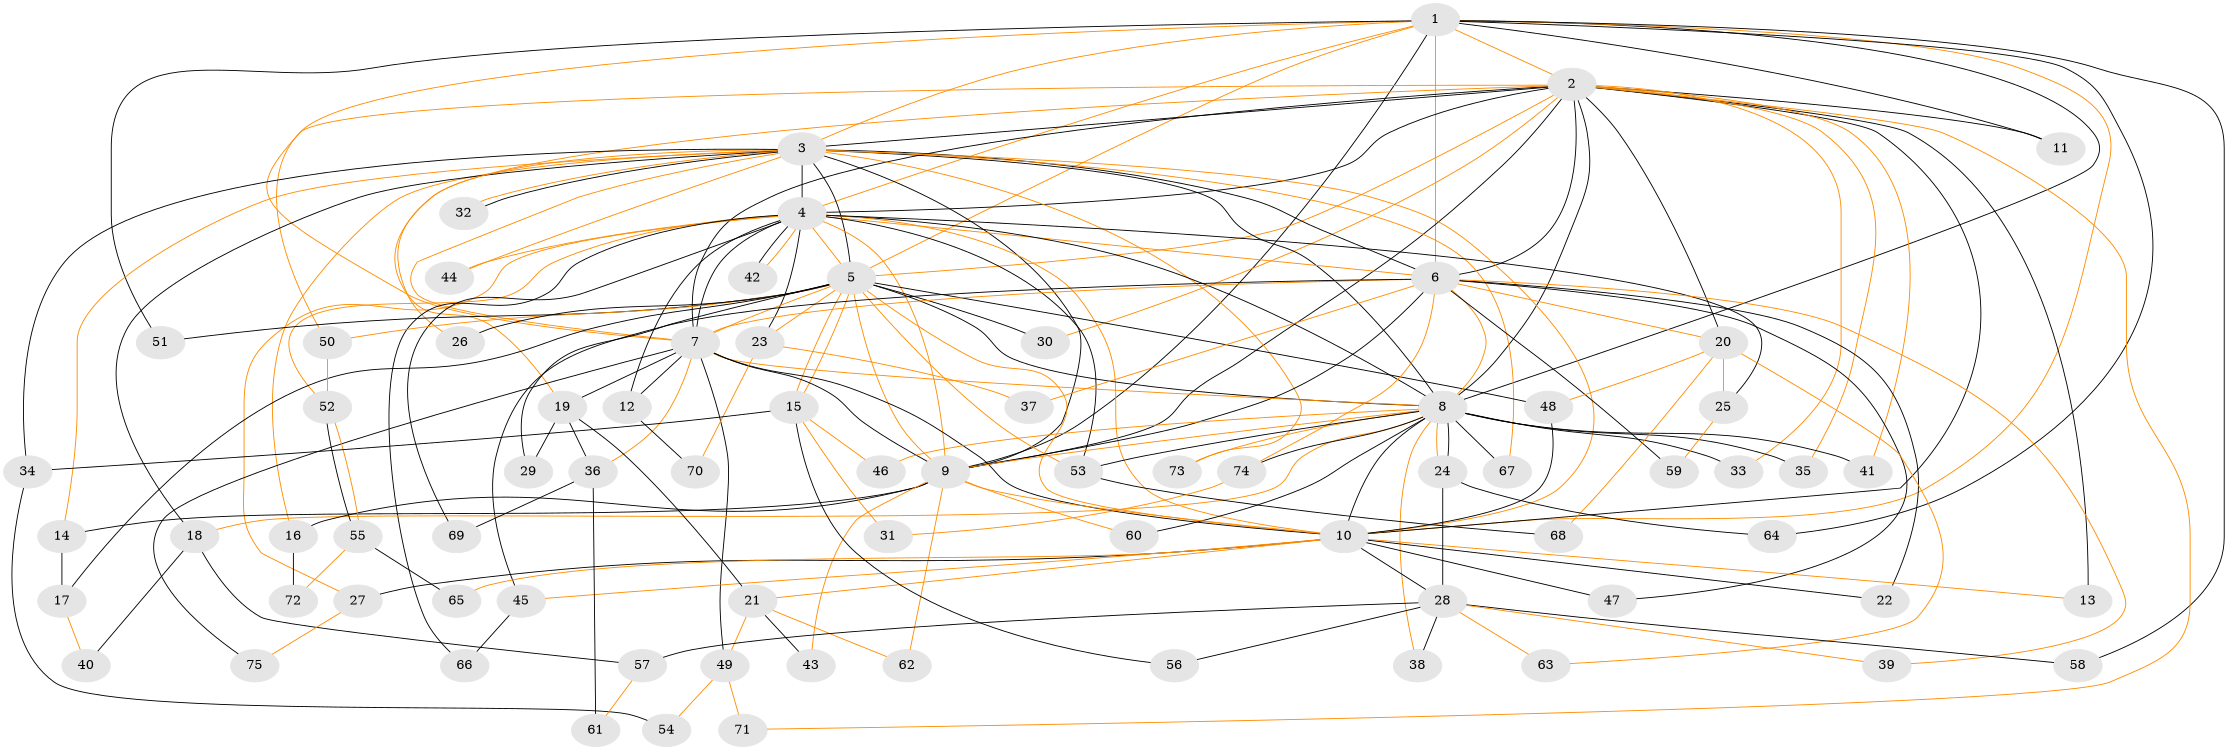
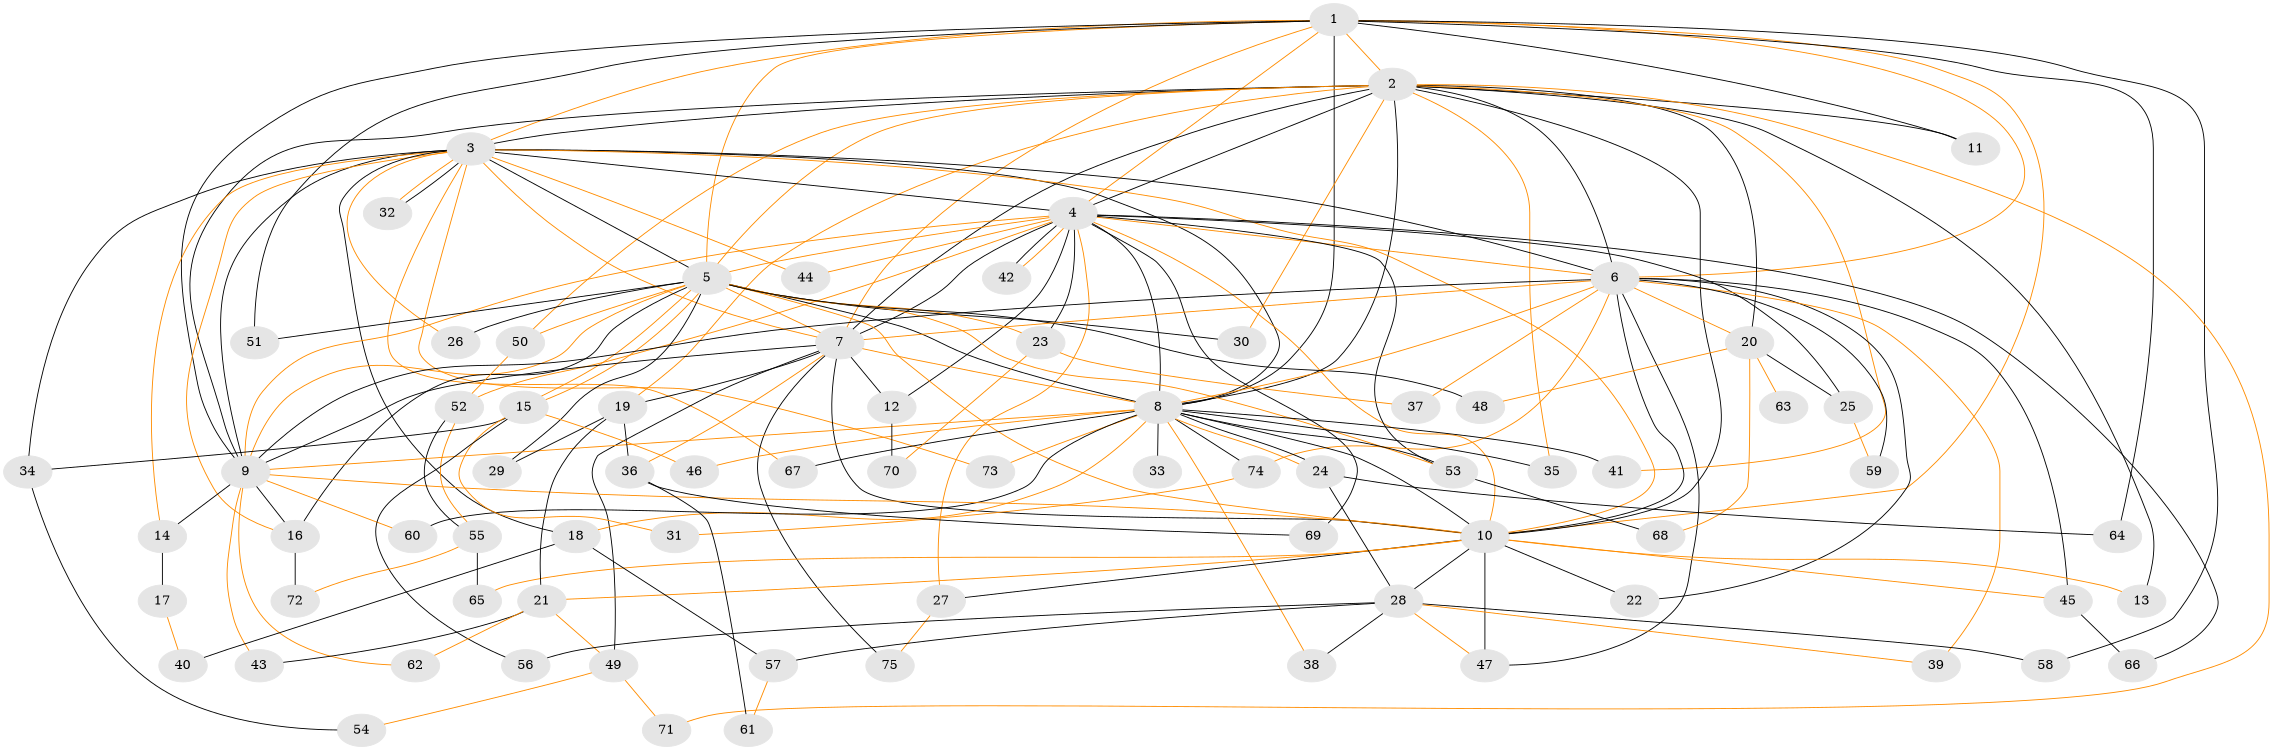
edge "2" -- "33": removed
edge "5" -- "17": now "5" -- "16"
edge "20" -- "25": color darkorange -> black
edge "48" -- "10": now "6" -- "10"
edge "28" -- "63": now "28" -- "47"
